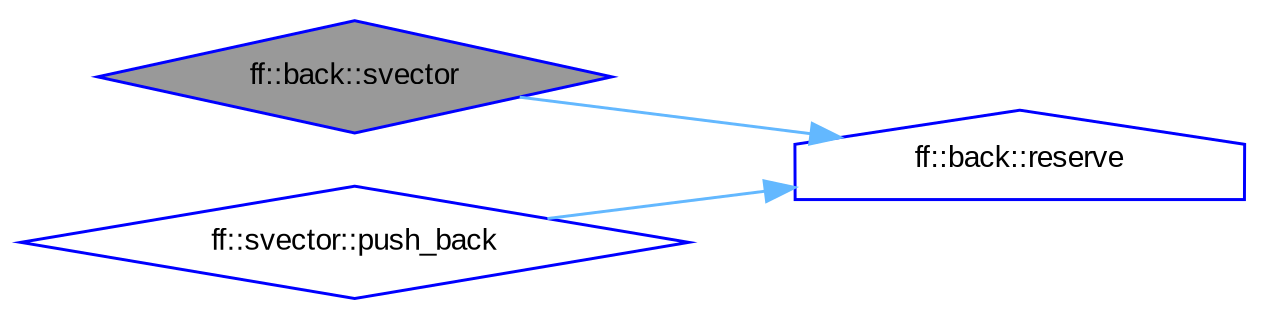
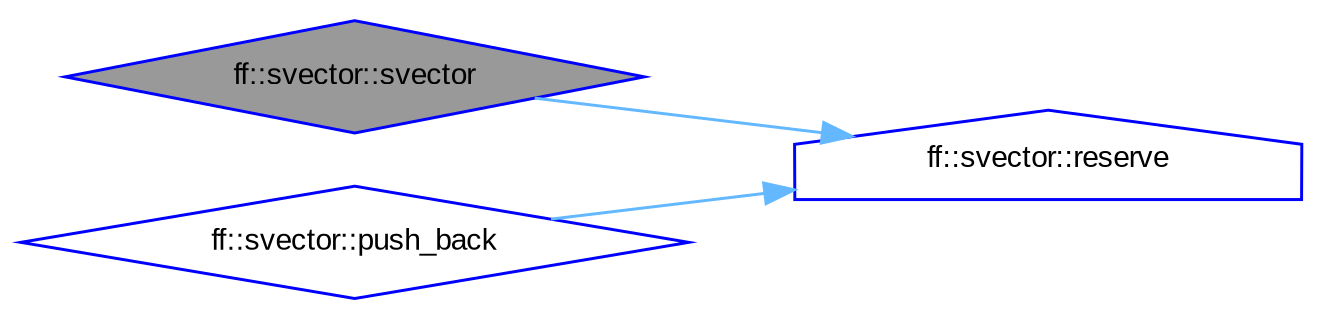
node "ff::back::svector": label "ff::back::svector" -> "ff::svector::svector"
node "ff::back::reserve": label "ff::back::reserve" -> "ff::svector::reserve"
